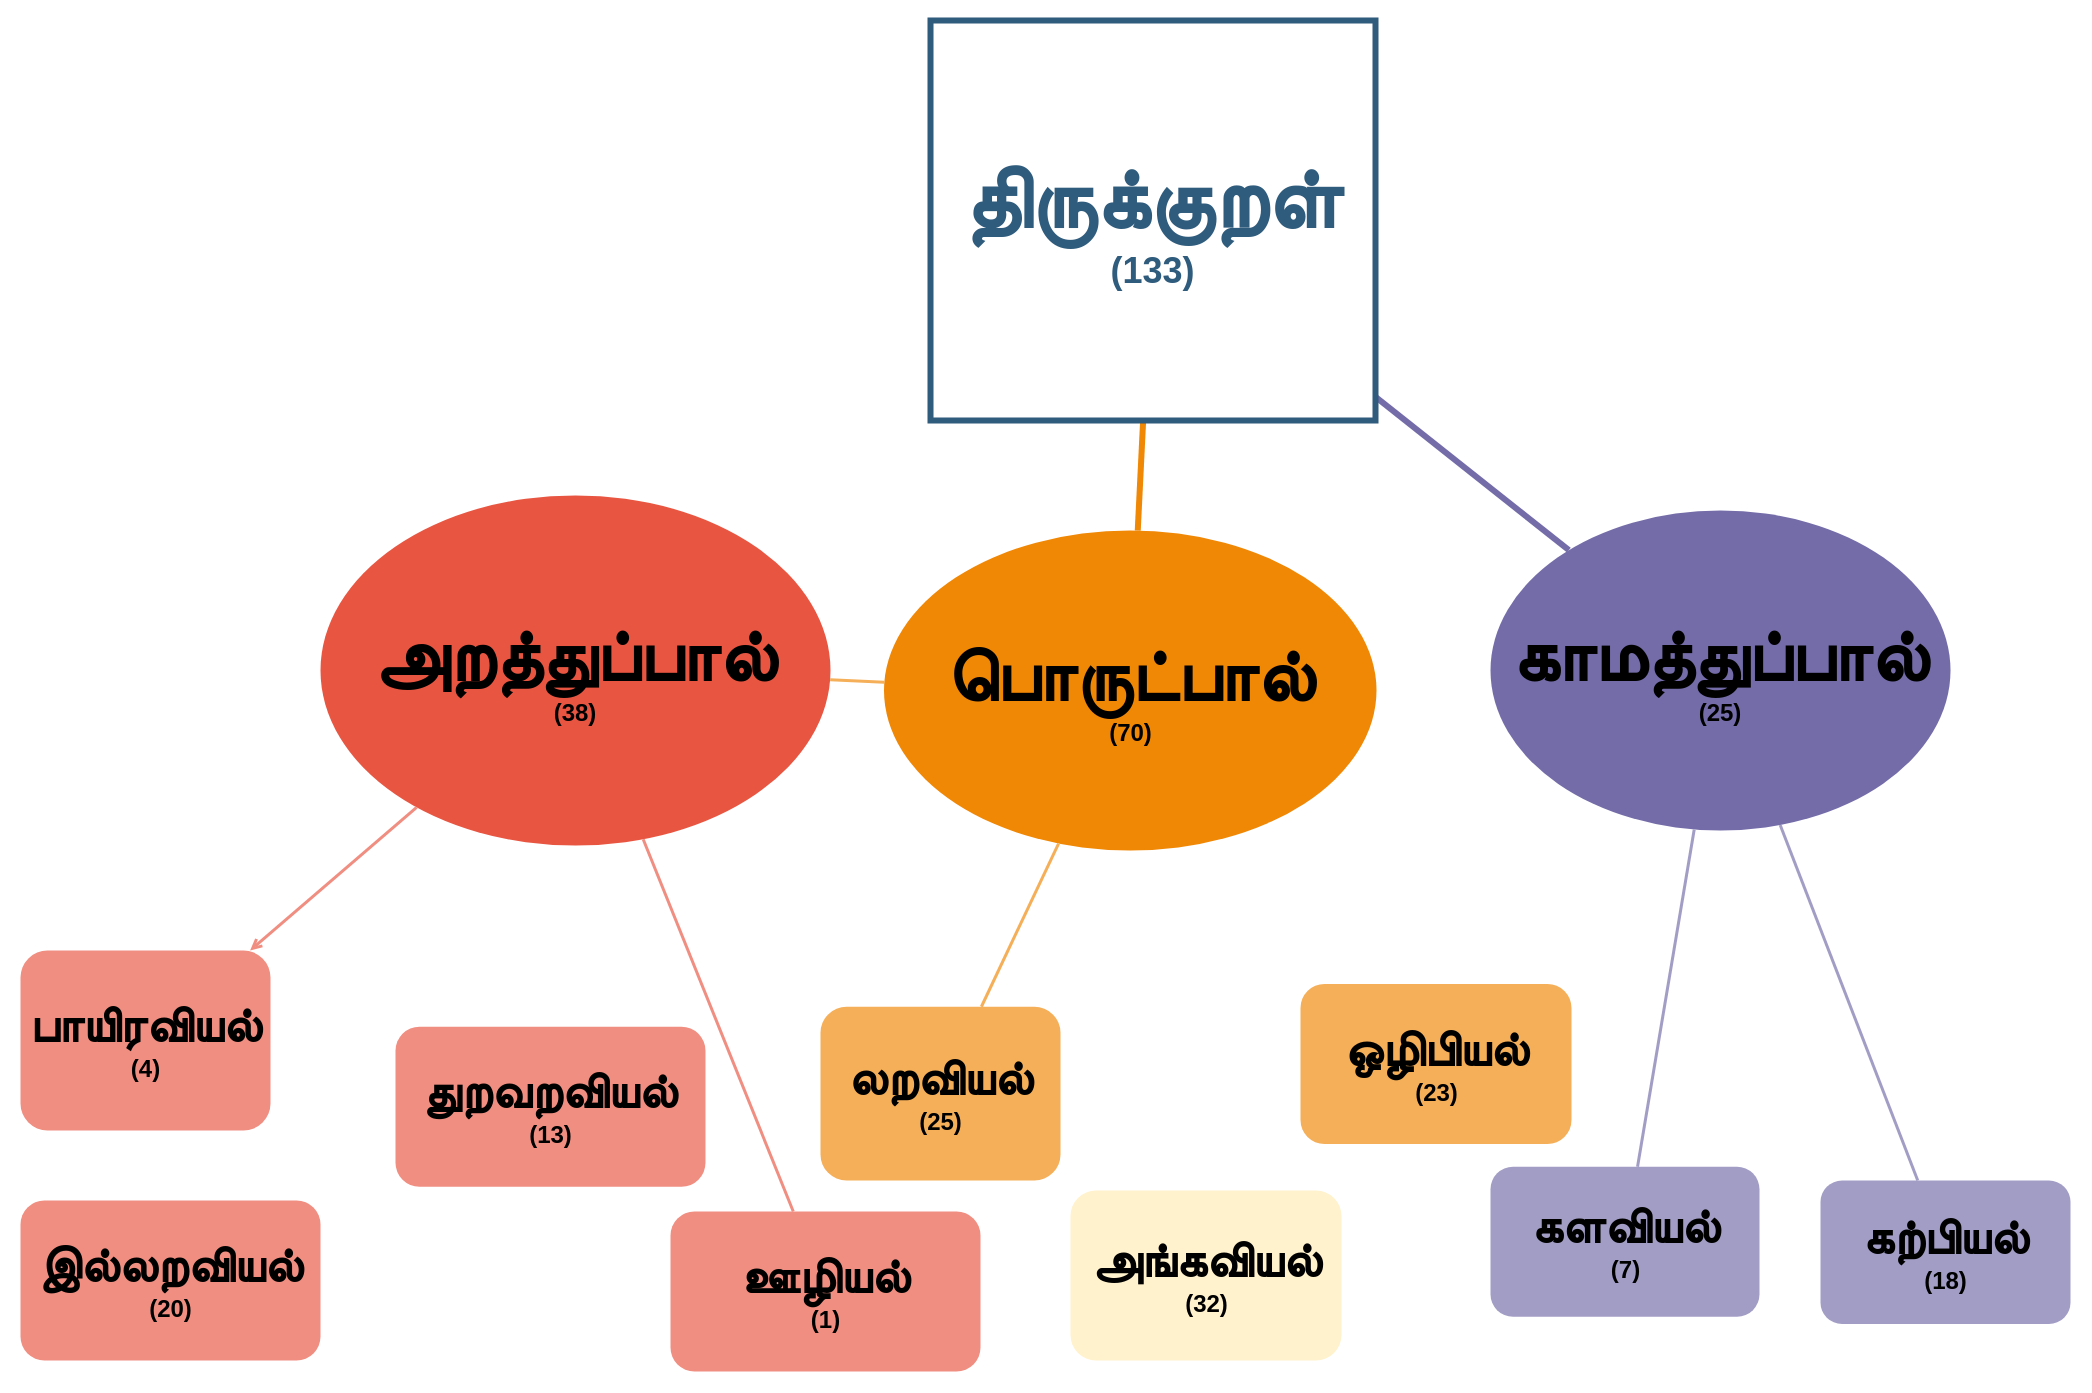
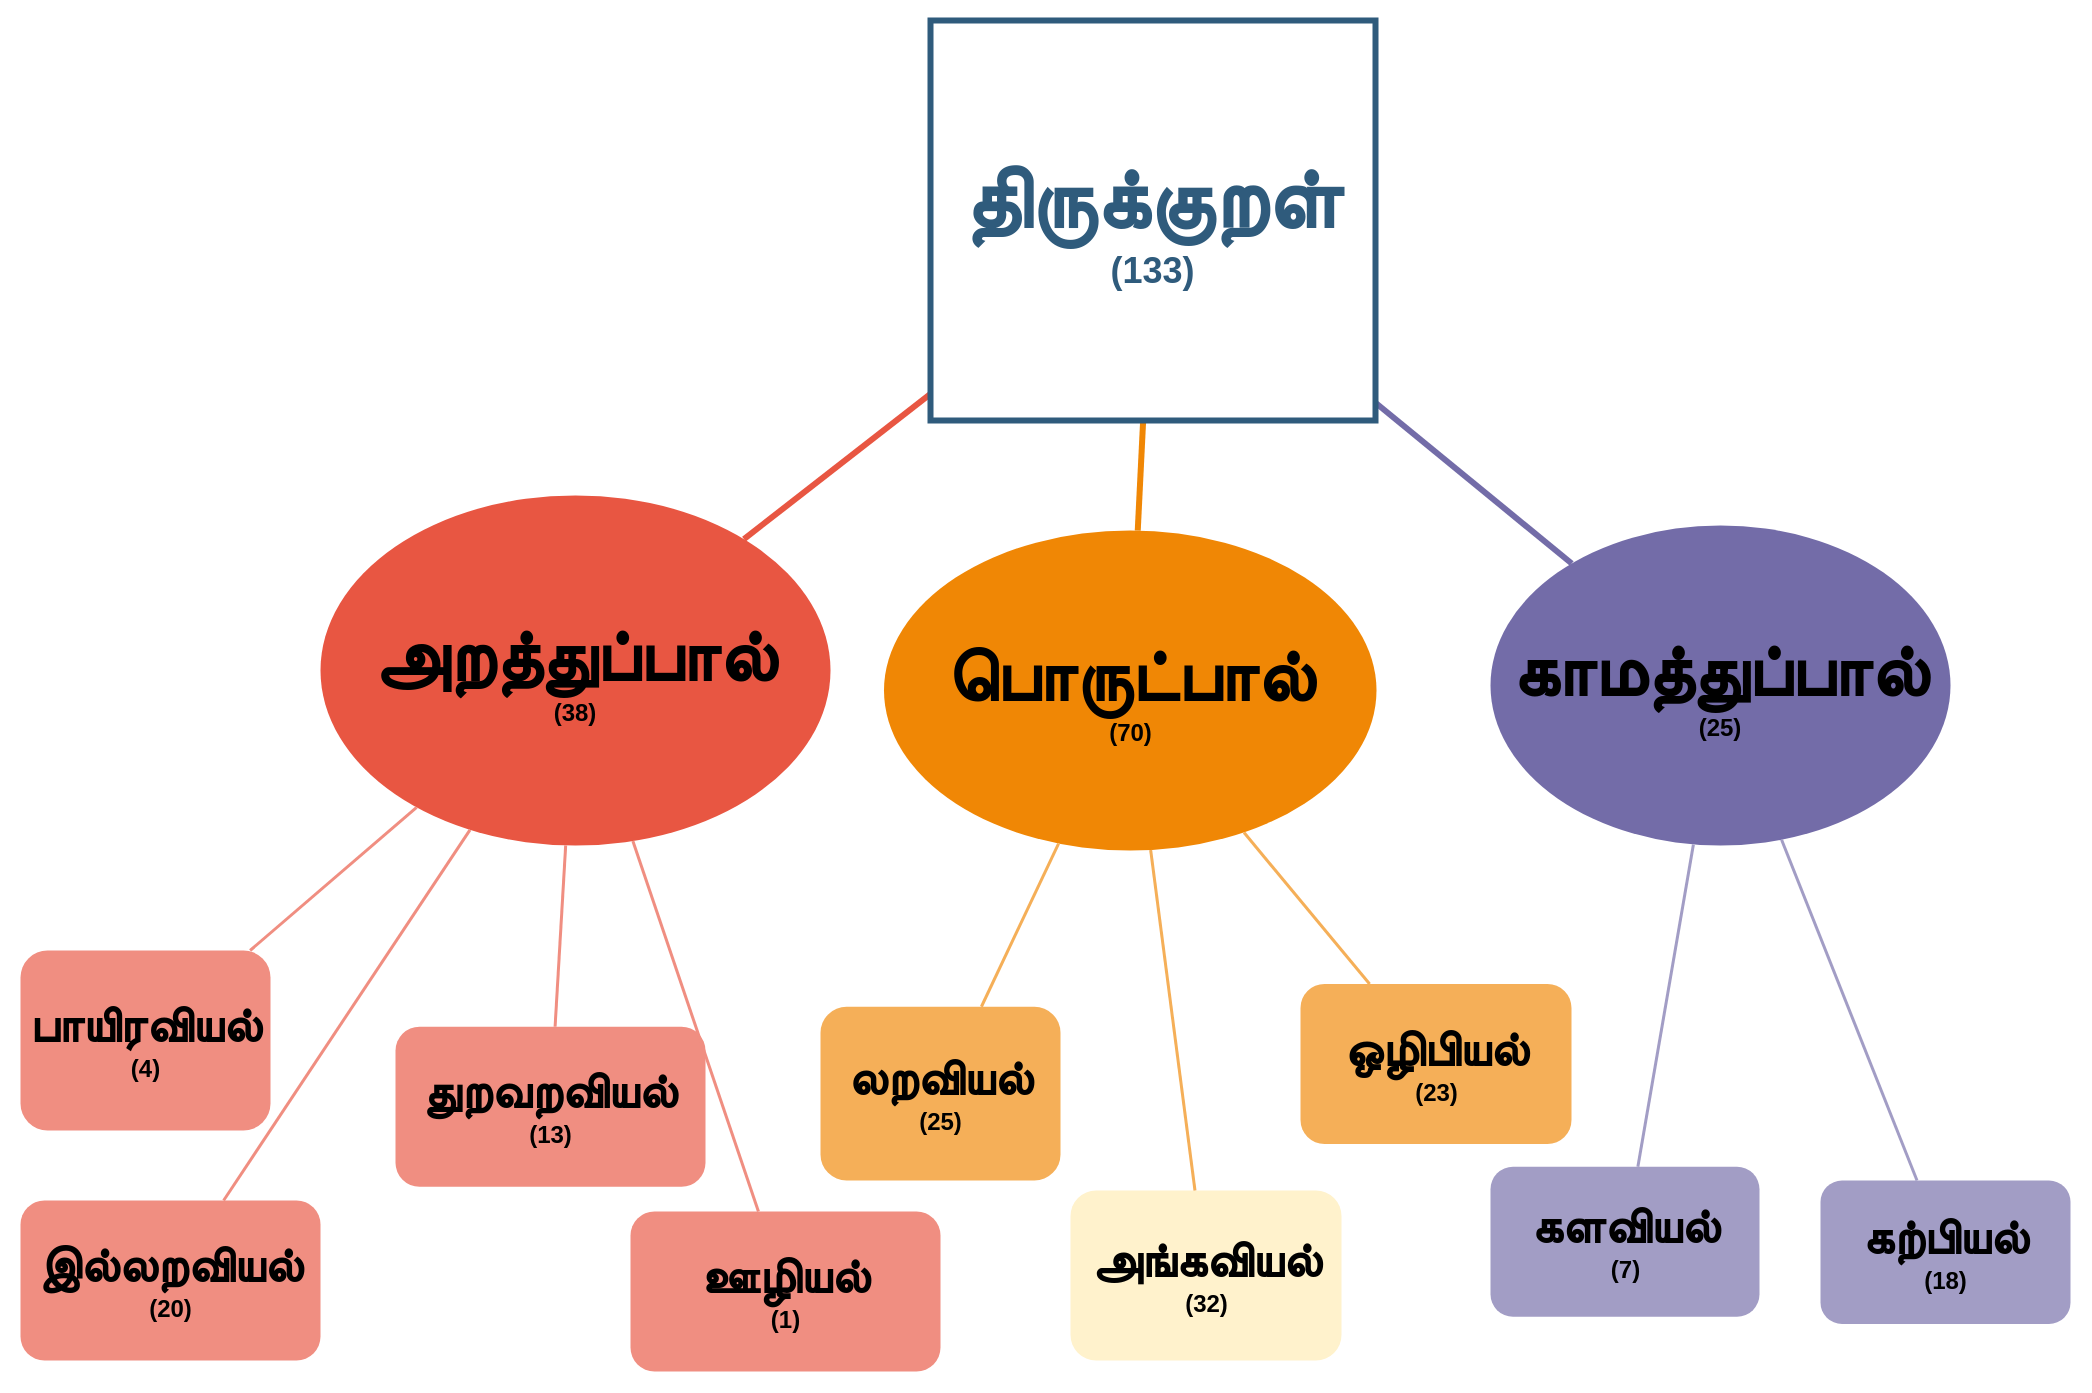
edge "திருக்குறள் (133)" -- "அறத்துப்பால் (38)": added
node "காமத்துப்பால் (25)": moved (1721, 671) -> (1721, 686)
edge "அறத்துப்பால் (38)" -- "பொருட்பால் (70)": now "அங்கவியல் (32)" -- "பொருட்பால் (70)"
edge "பொருட்பால் (70)" -- "ஒழிபியல் (23)": added
edge "அறத்துப்பால் (38)" -- "துறவறவியல் (13)": added
edge "அறத்துப்பால் (38)" -> "பாயிரவியல் (4)": arrowhead open -> none
edge "அறத்துப்பால் (38)" -- "இல்லறவியல் (20)": added
node "ஊழியல் (1)": moved (826, 1292) -> (786, 1292)
